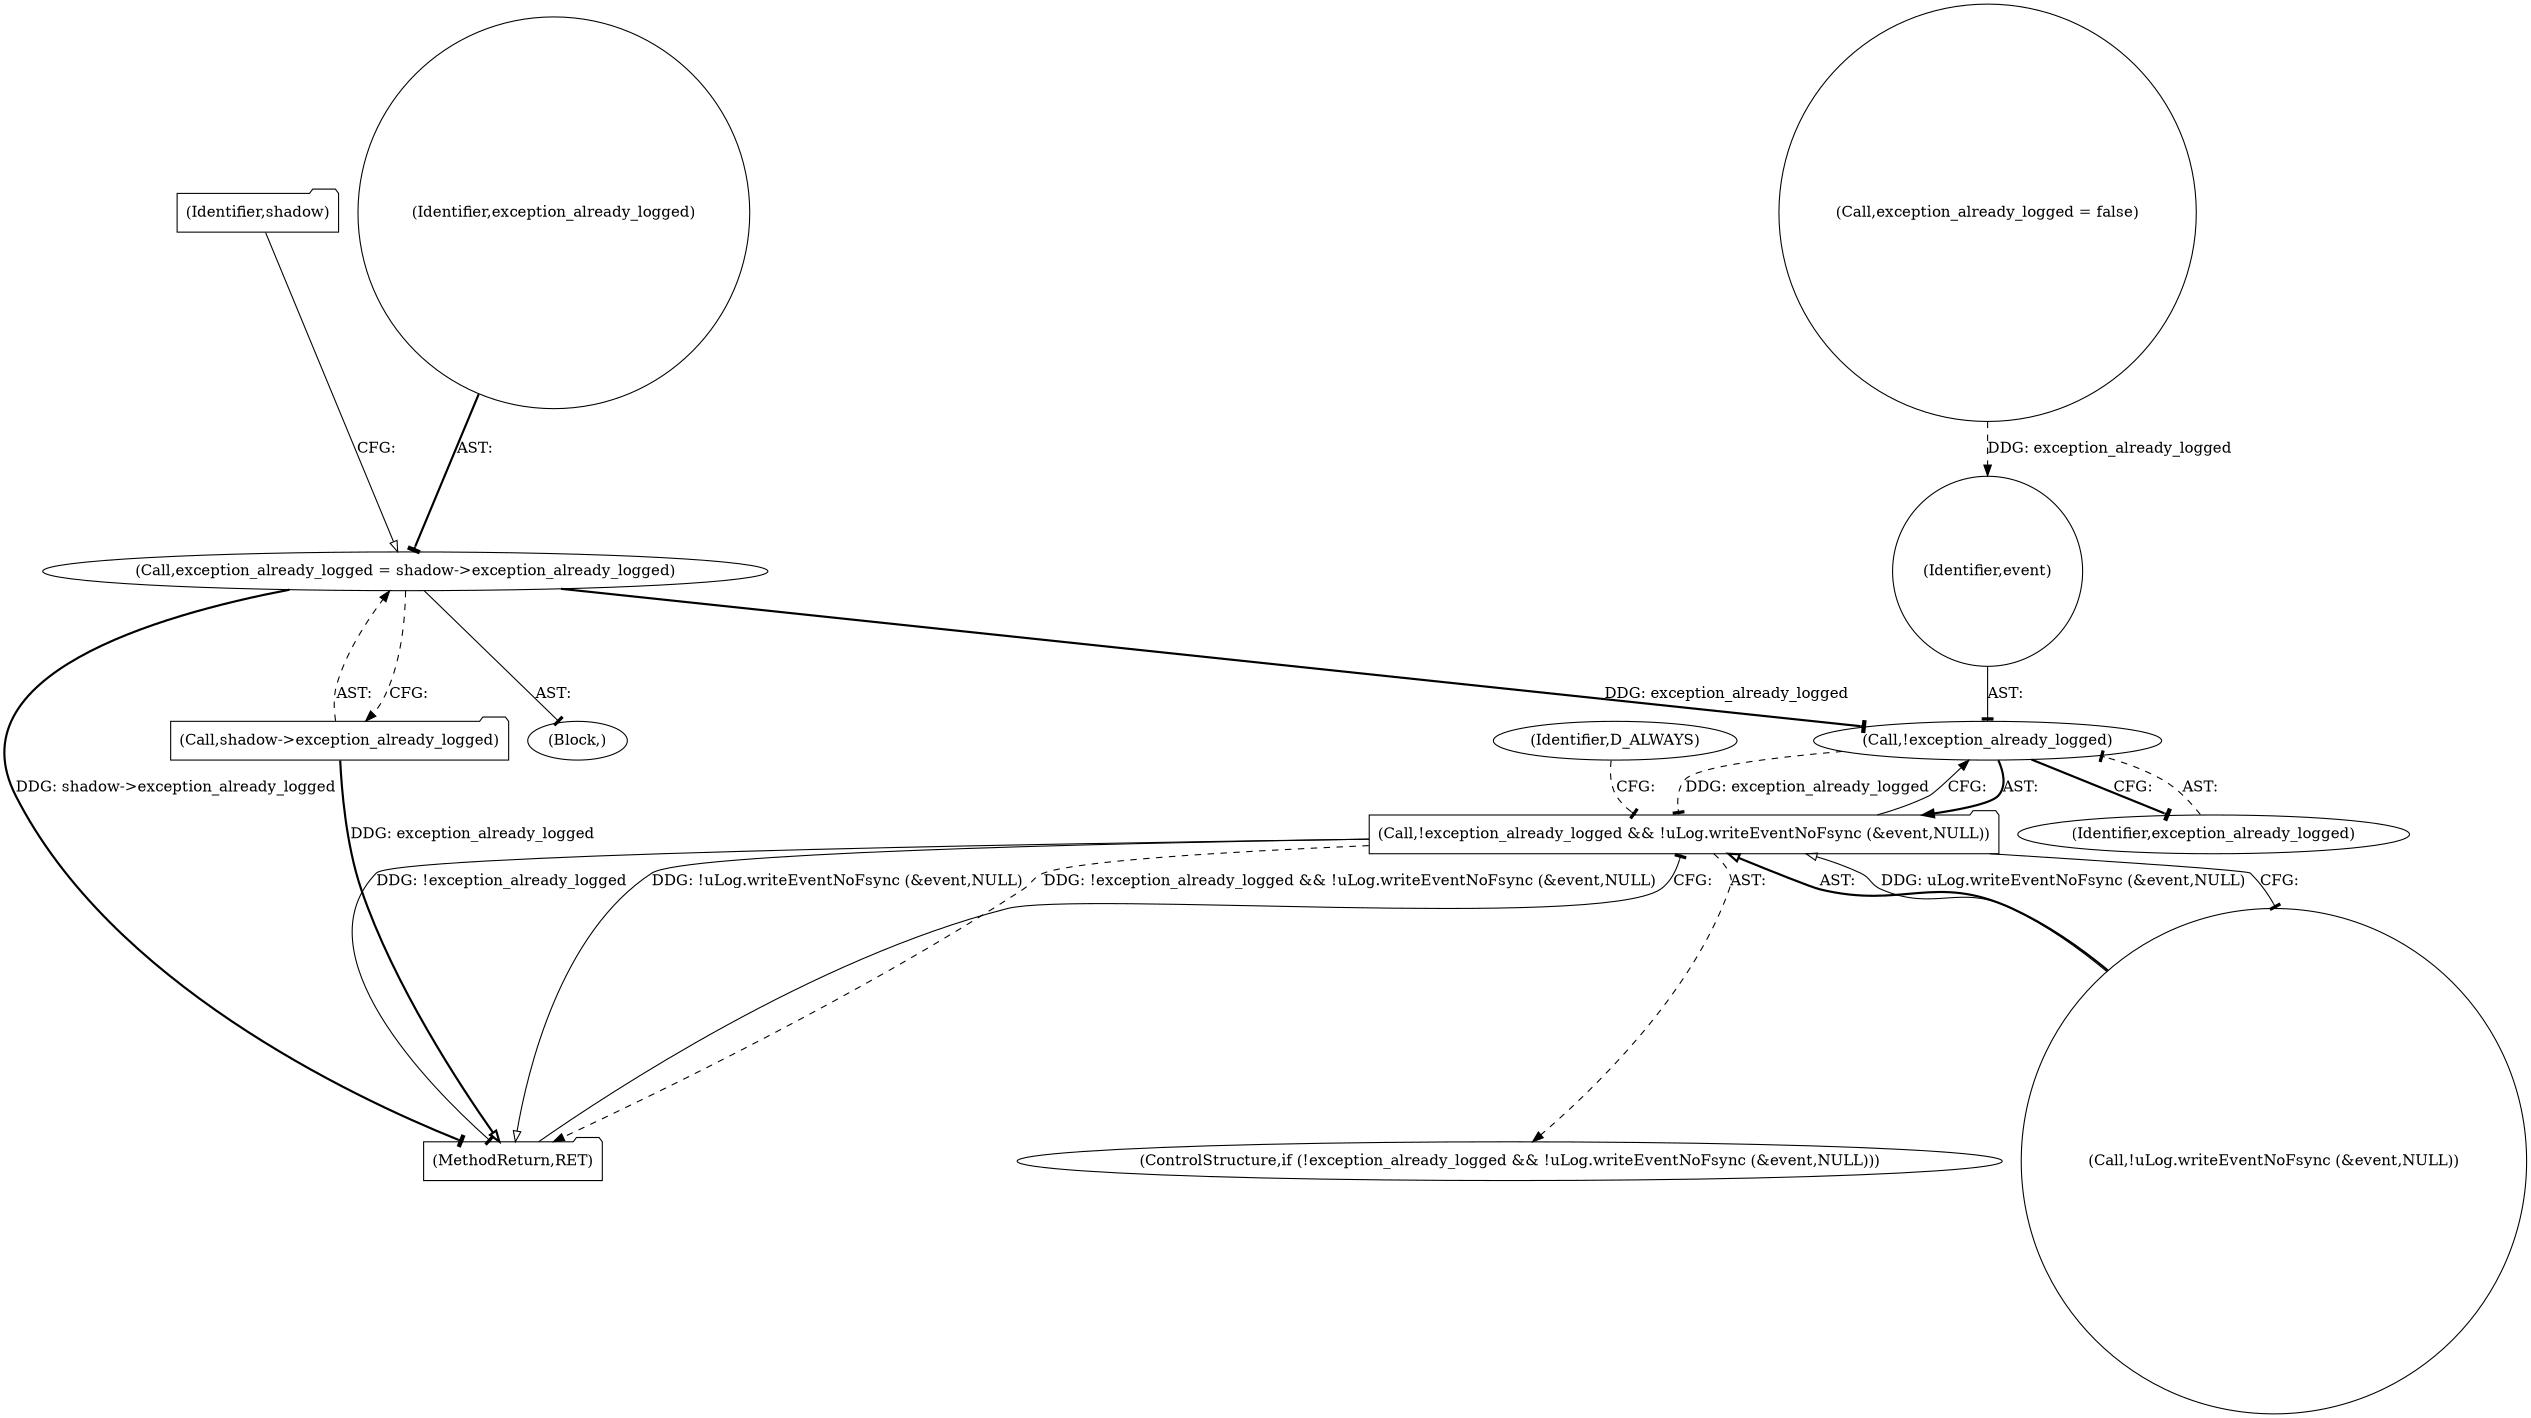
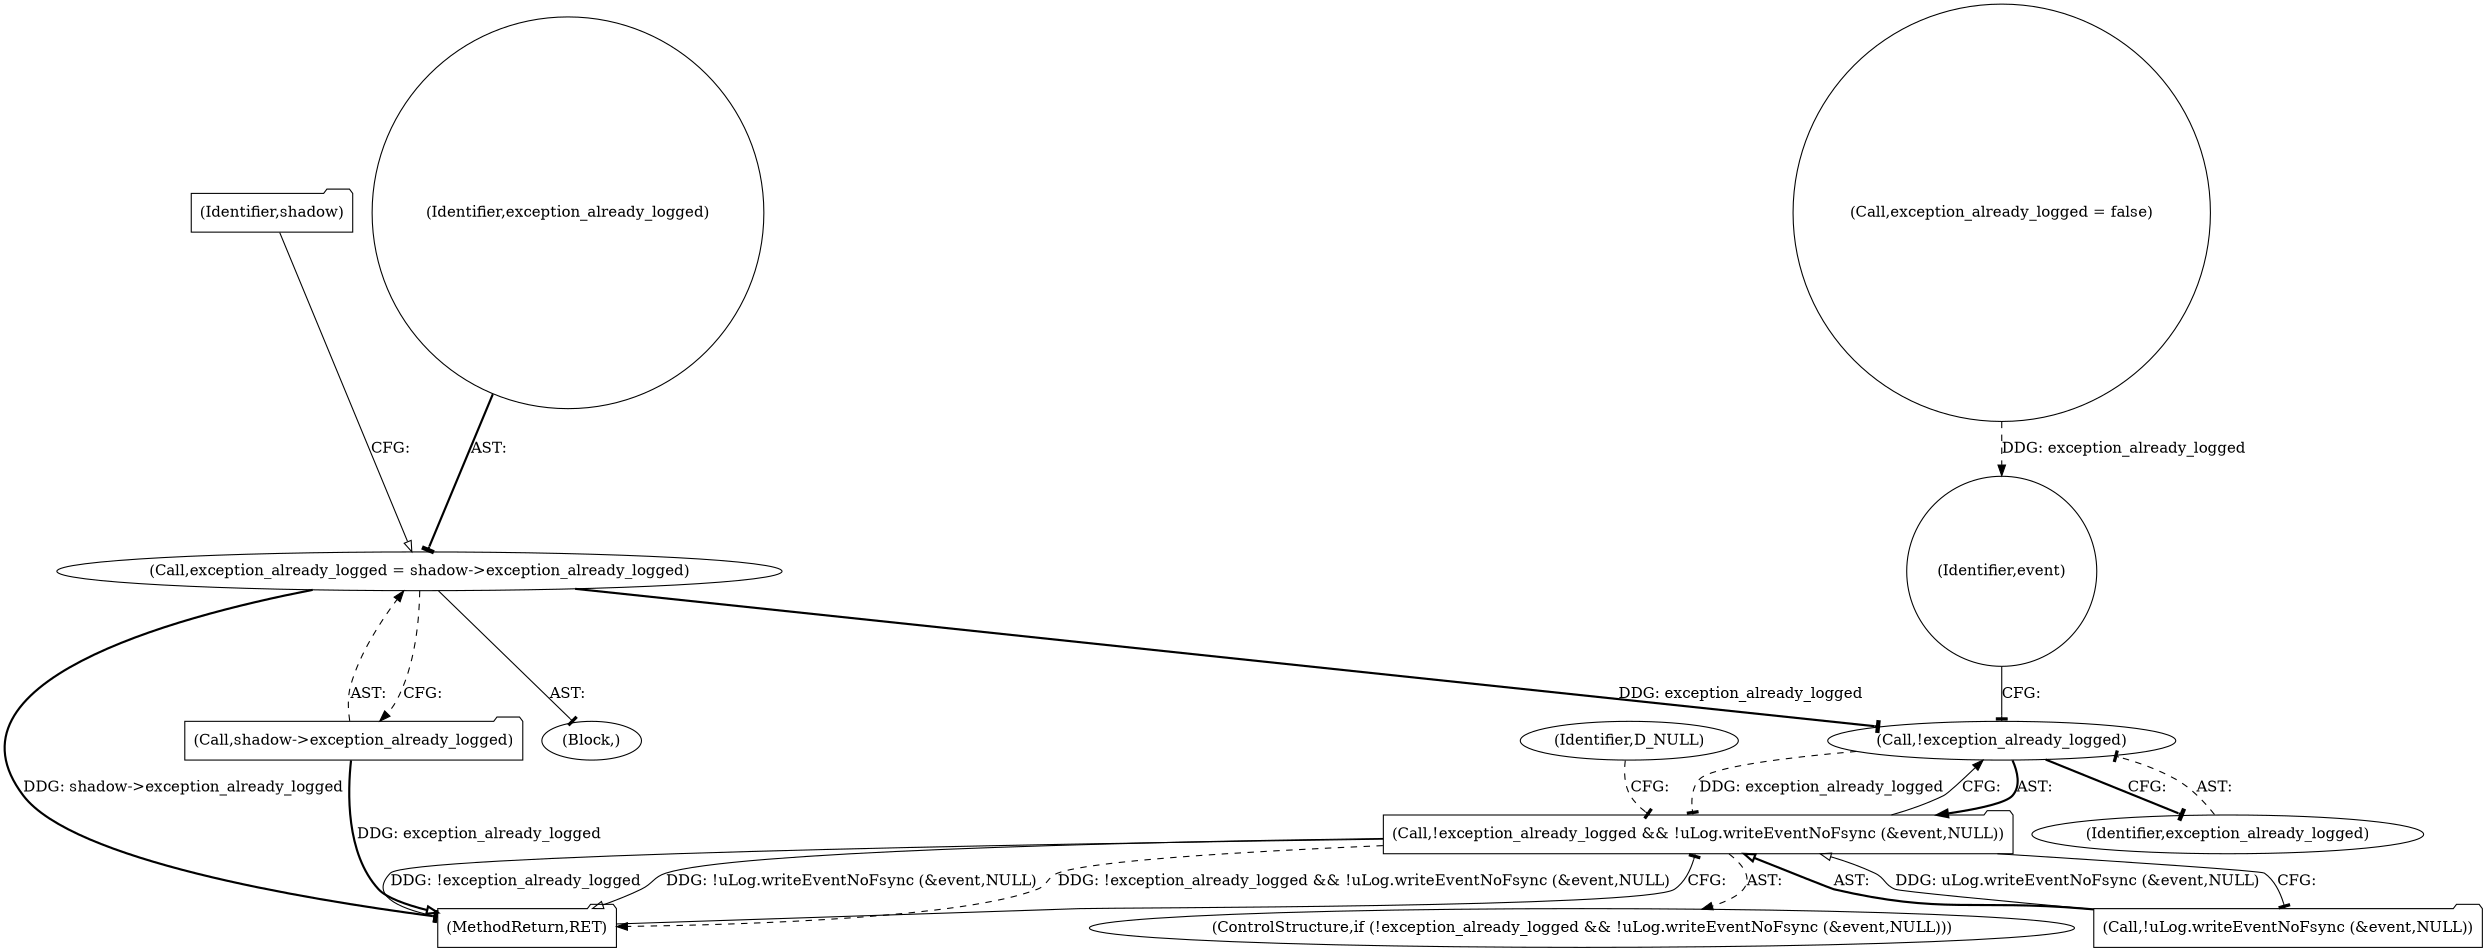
edge "(Identifier,event)" -> "(Call,!exception_already_logged)": label "AST: " -> "CFG: "
node "(Identifier,D_ALWAYS)": label "(Identifier,D_ALWAYS)" -> "(Identifier,D_NULL)"
node "(Call,!uLog.writeEventNoFsync (&event,NULL))": shape circle -> folder
